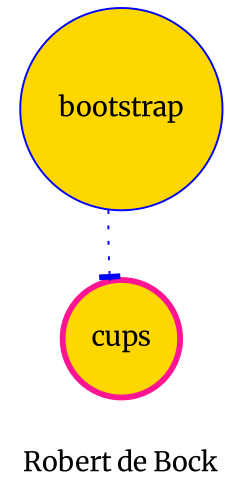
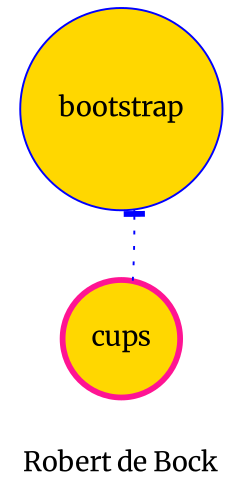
edge "bootstrap" -> "cups": reversed
